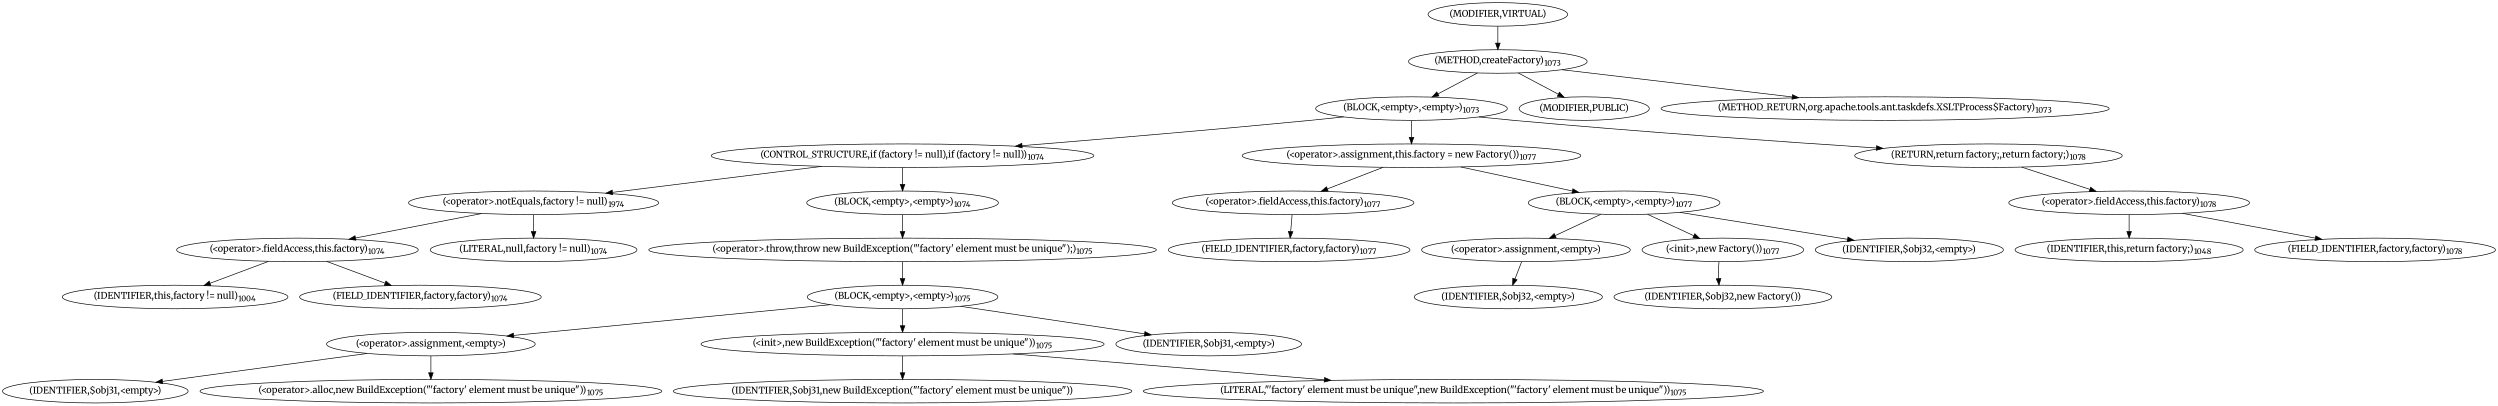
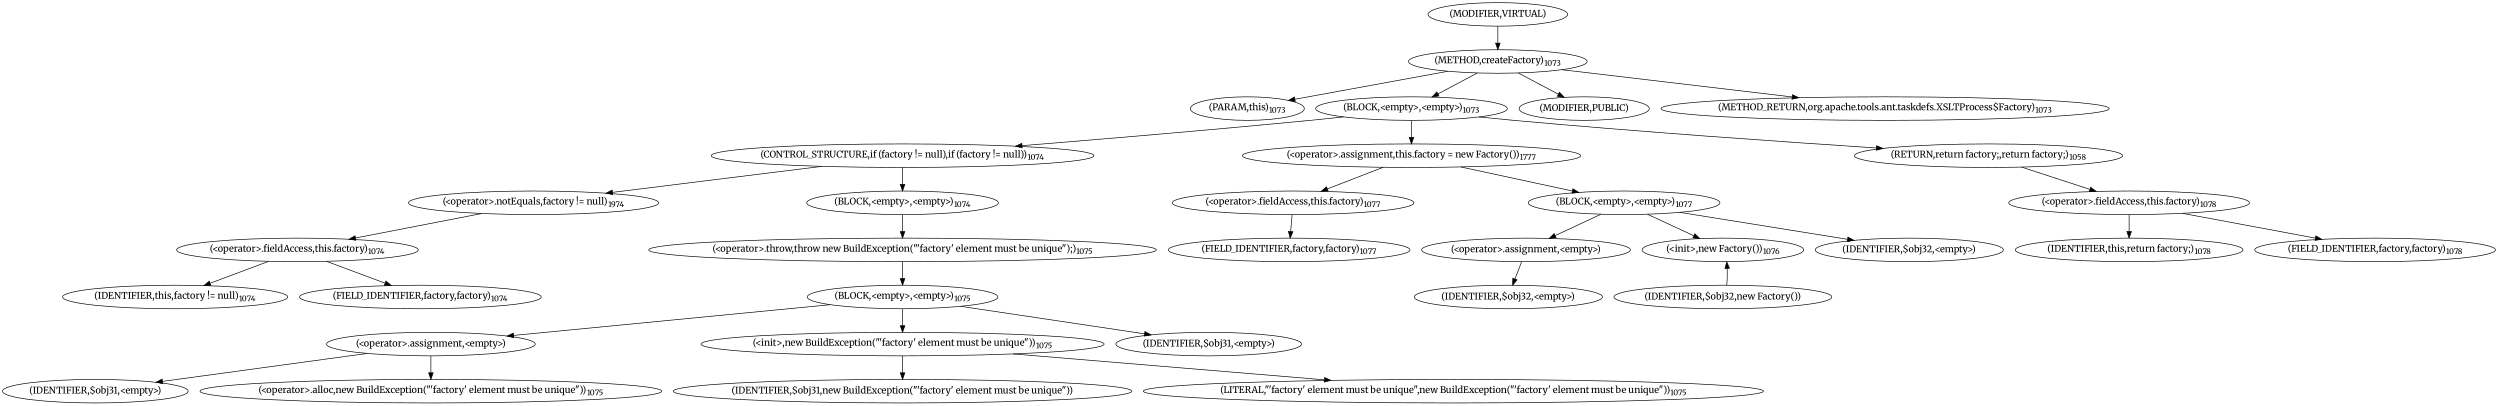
node "(PARAM,this)": added
node "(<operator>.assignment,this.factory = new Factory())": text "1077" -> "1777"
node "(RETURN,return factory;,return factory;)": text "1078" -> "1058"
node "(<init>,new Factory())": text "1077" -> "1076"
node "(IDENTIFIER,this,return factory;)": text "1048" -> "1078"
node "(LITERAL,null,factory != null)": removed
edge "(<init>,new Factory())" -> "(IDENTIFIER,$obj32,new Factory())": reversed
node "(IDENTIFIER,this,factory != null)": text "1004" -> "1074"
